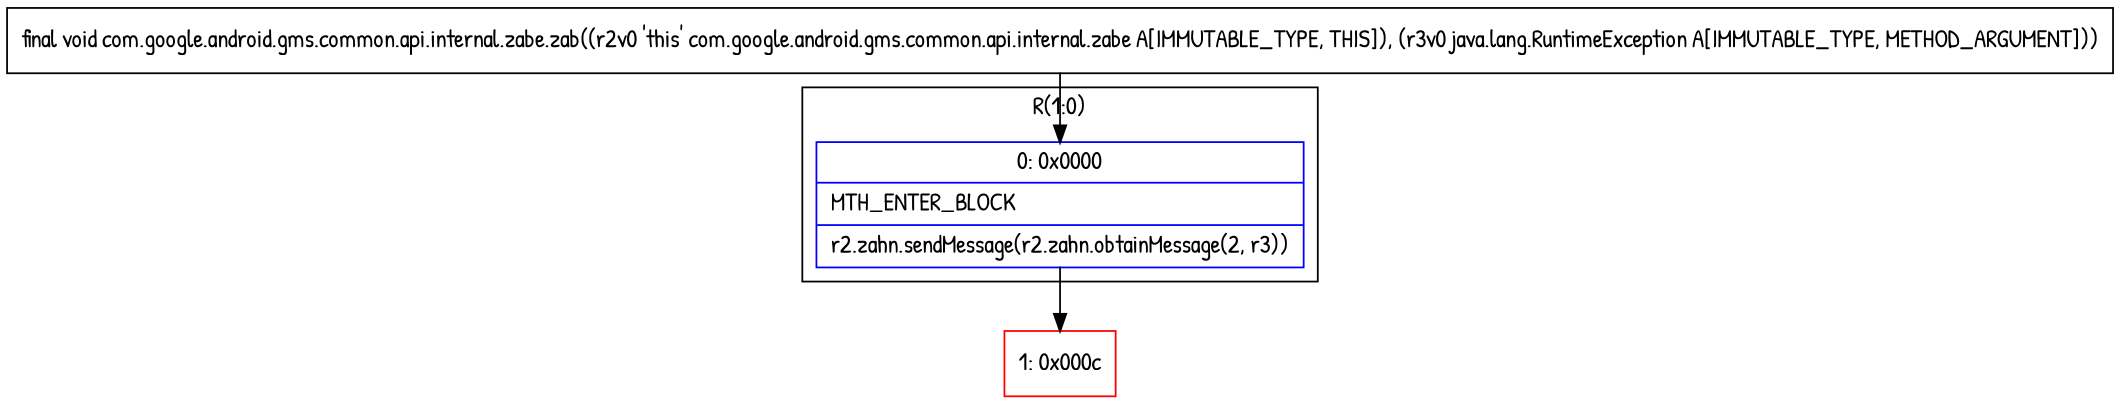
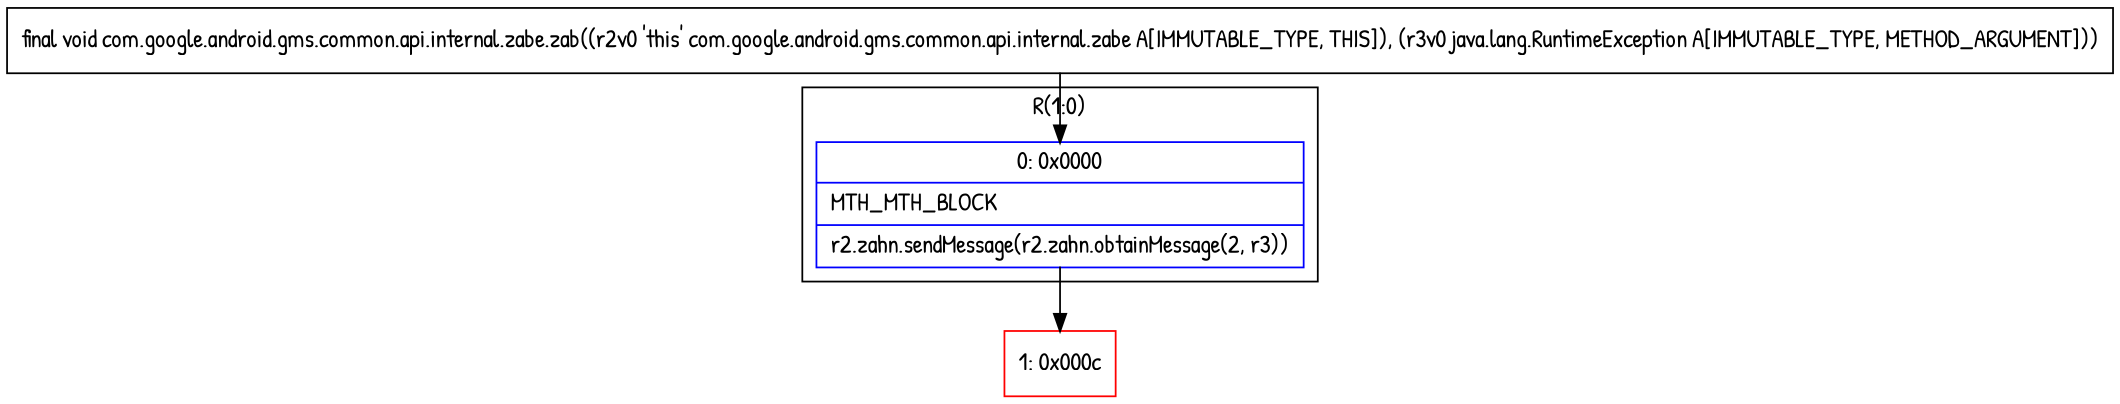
node "0: 0x0000": text "MTH_ENTER_BLOCK" -> "MTH_MTH_BLOCK"
